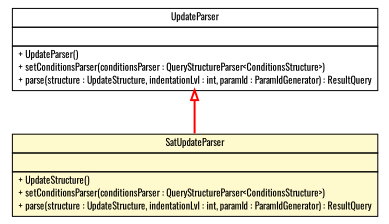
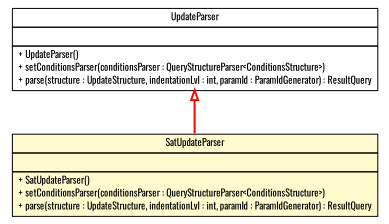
node "SatUpdateParser": text "+ UpdateStructure()" -> "+ SatUpdateParser()"
